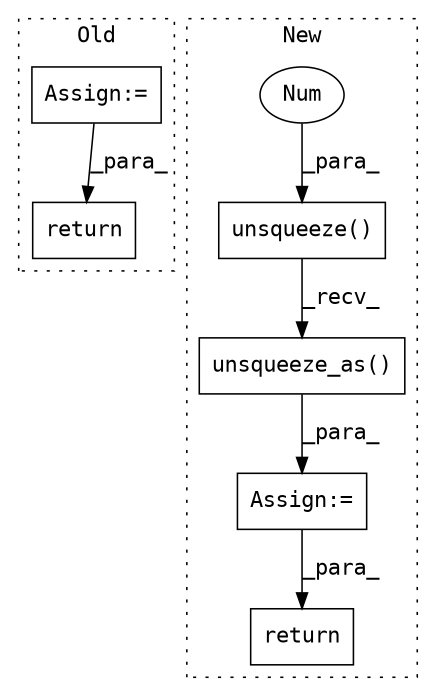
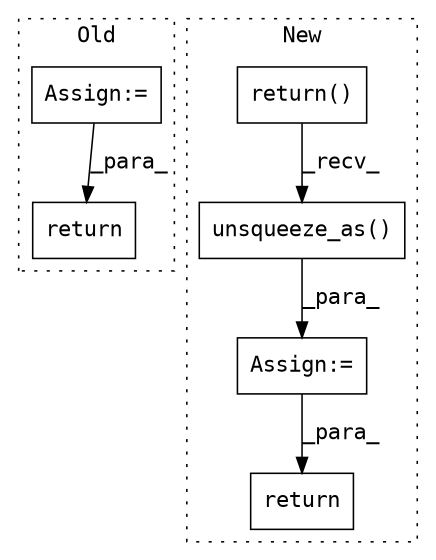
node "Num": removed
node "unsqueeze()": label "unsqueeze()" -> "return()"
